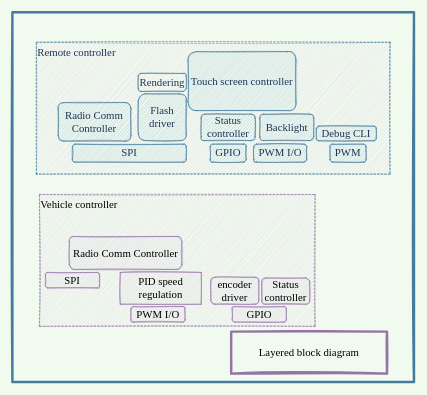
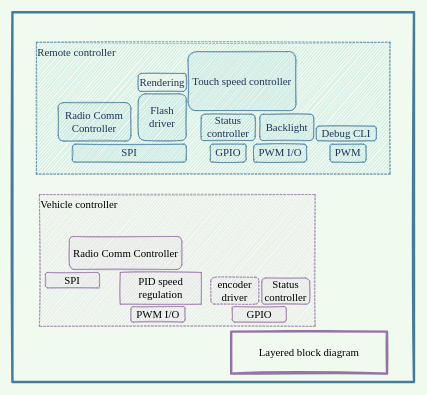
node "Remote controller": fillcolor #e1d5e7 -> #a8dadc
node "Touch screen controller": label "Touch screen controller" -> "Touch speed controller"
node "encoder driver": style solid -> dashed
